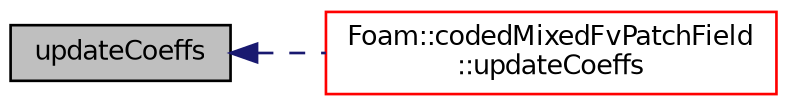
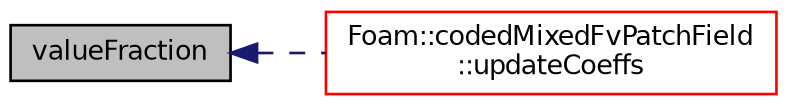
node "updateCoeffs": label "updateCoeffs" -> "valueFraction"
